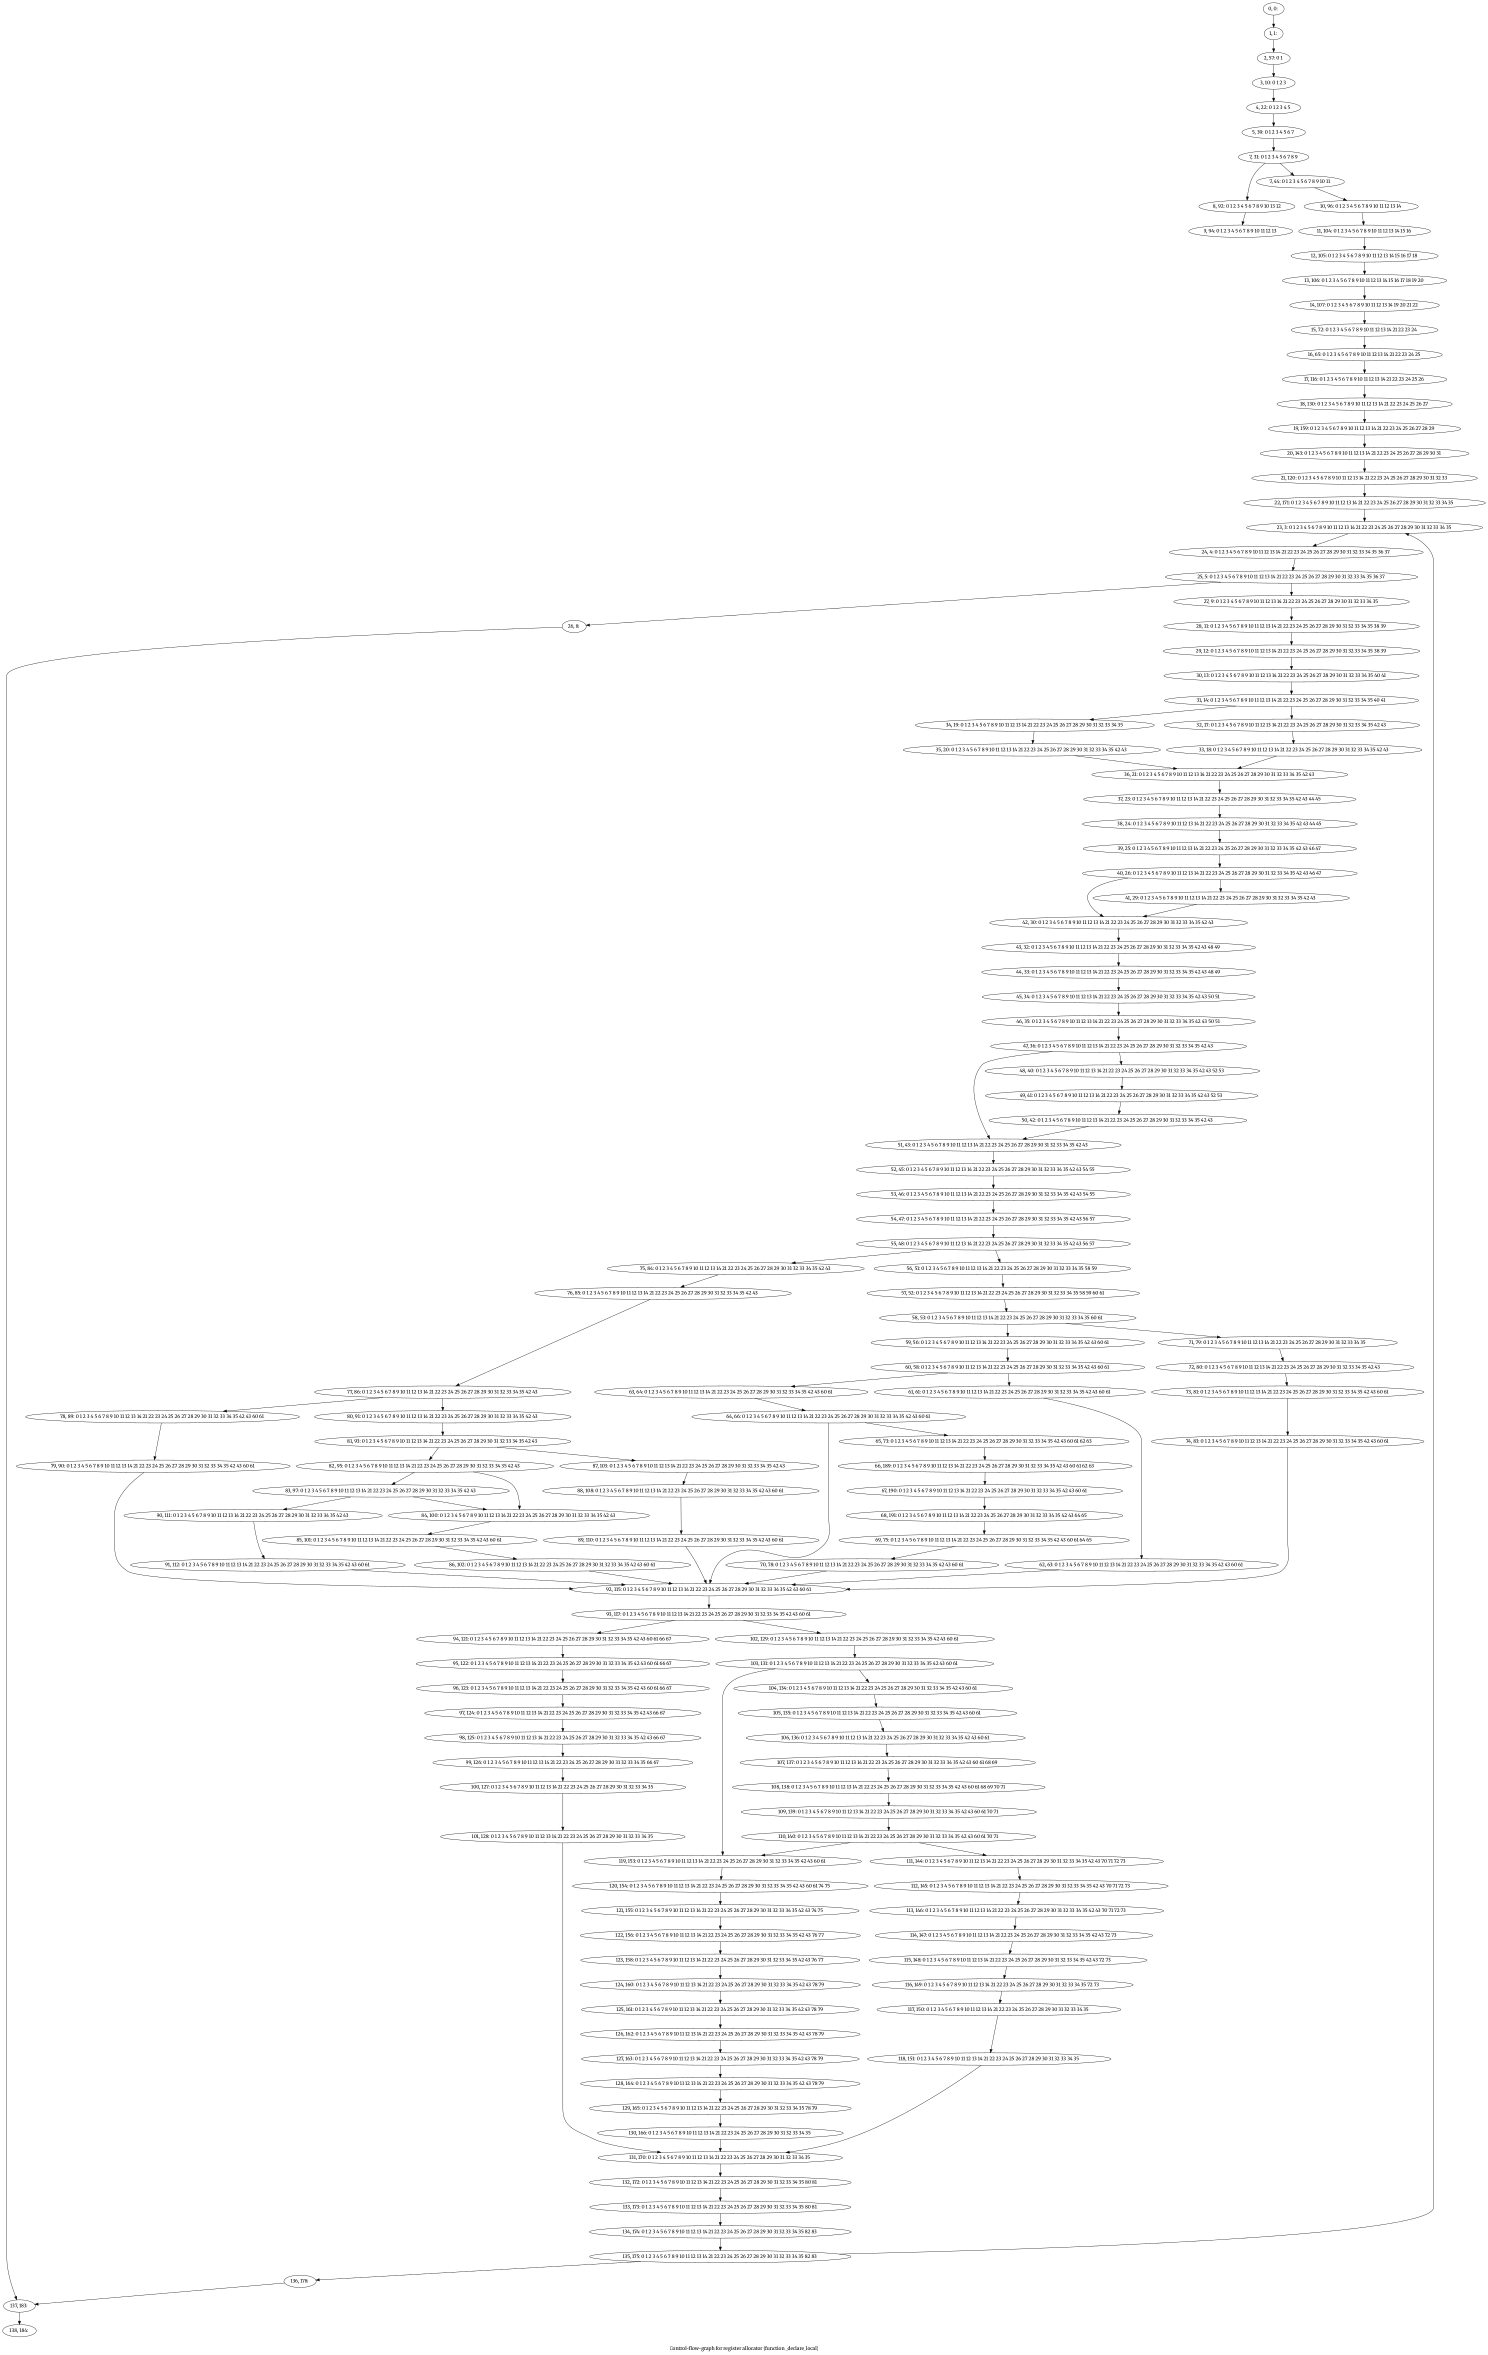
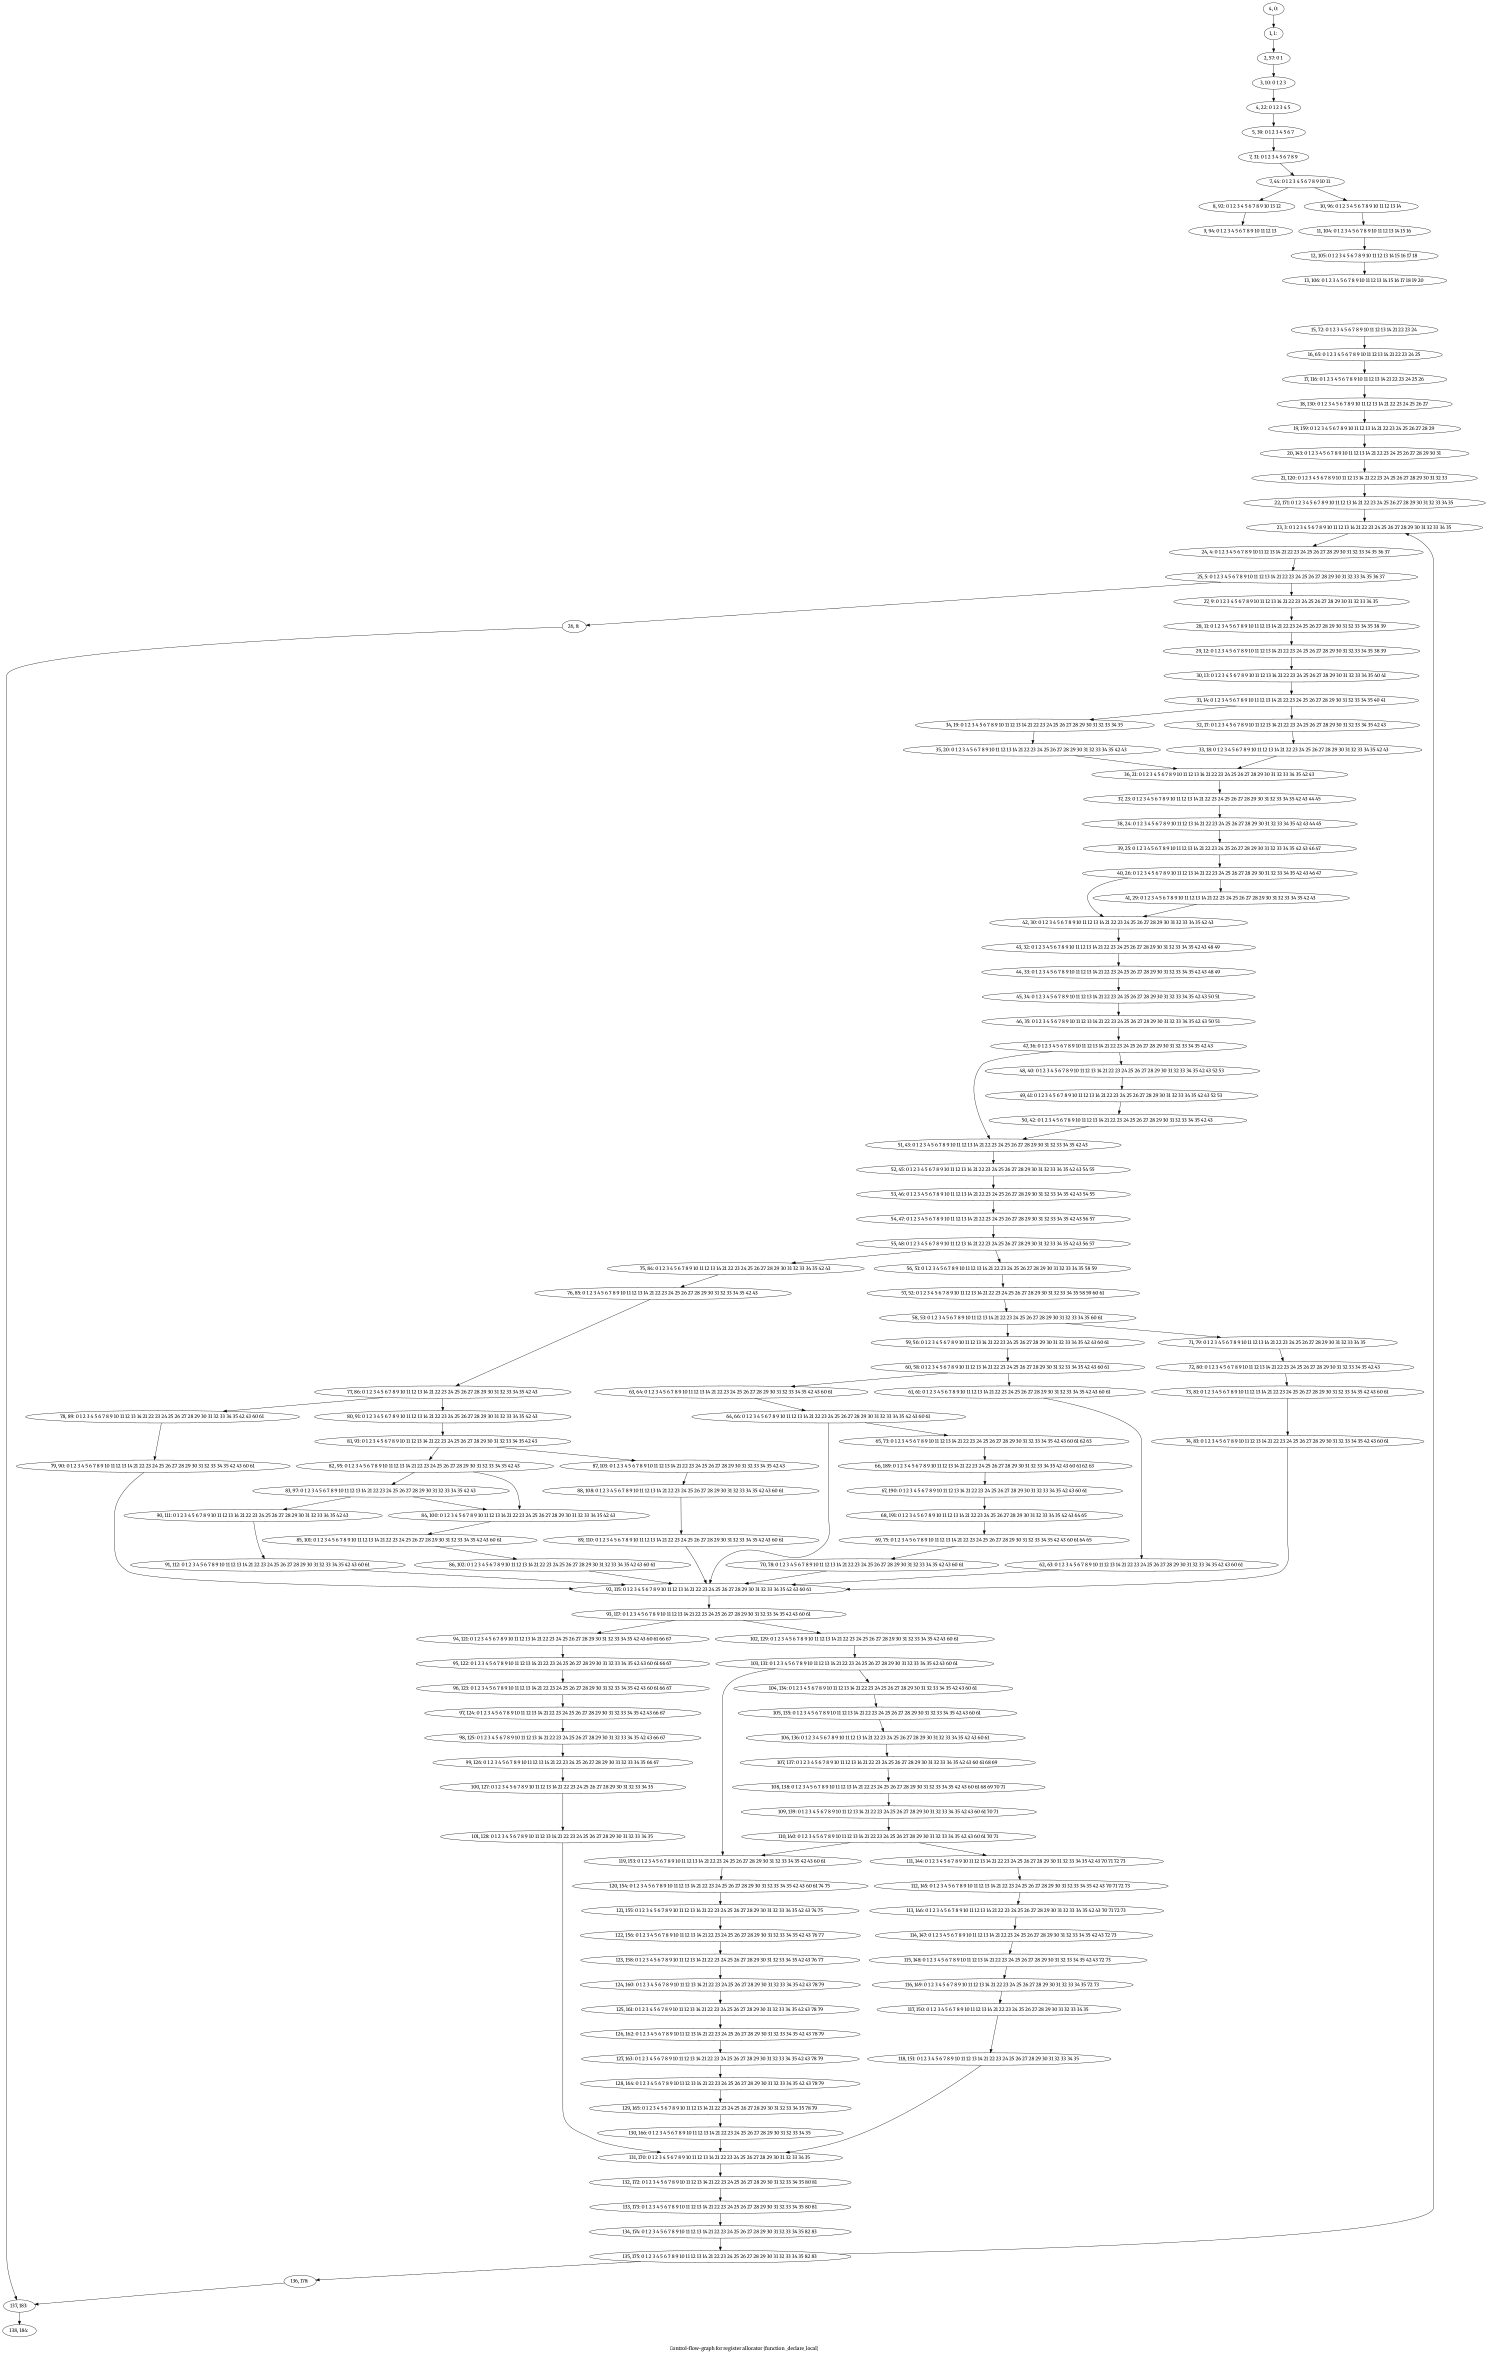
node "0, 0:": label "0, 0:" -> "4, 0:"
edge "7, 31: 0 1 2 3 4 5 6 7 8 9" -> "8, 92: 0 1 2 3 4 5 6 7 8 9 10 13 12": now "7, 44: 0 1 2 3 4 5 6 7 8 9 10 11" -> "8, 92: 0 1 2 3 4 5 6 7 8 9 10 13 12"
node "14, 107: 0 1 2 3 4 5 6 7 8 9 10 11 12 13 14 19 20 21 22": removed
